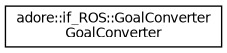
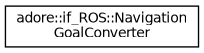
node "adore::if_ROS::GoalConverter GoalConverter": label "adore::if_ROS::GoalConverter GoalConverter" -> "adore::if_ROS::Navigation GoalConverter"
